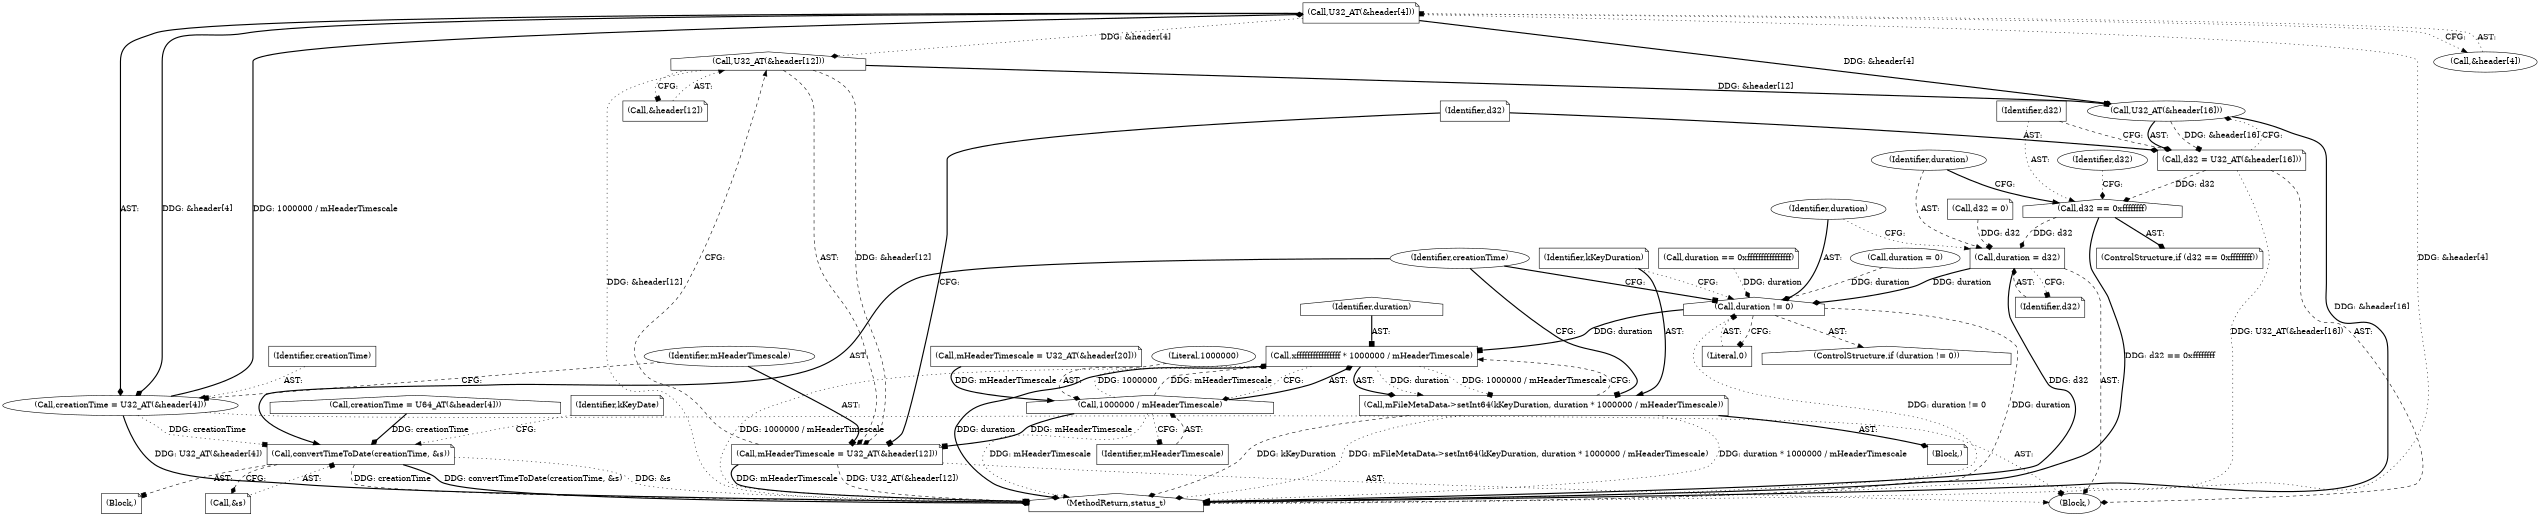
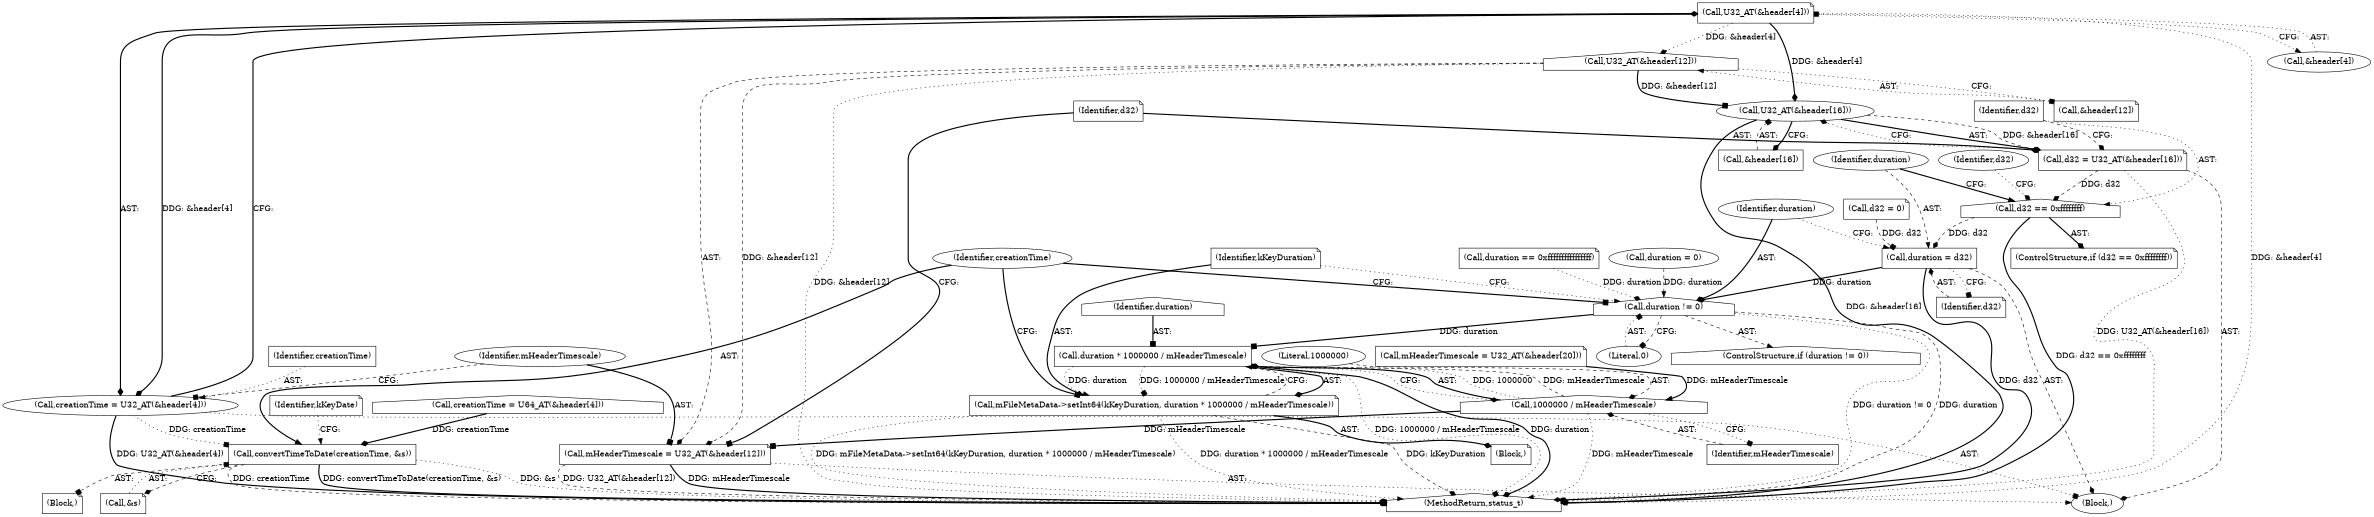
node "(Call,&header[16])": added
edge "(Call,creationTime = U32_AT(&header[4]))" -> "(Call,U32_AT(&header[4]))": label "DDG: 1000000 / mHeaderTimescale" -> "CFG: "
edge "(Call,mHeaderTimescale = U32_AT(&header[12]))" -> "(Call,U32_AT(&header[12]))": removed, label "CFG:"
node "(Call,xffffffffffffffff * 1000000 / mHeaderTimescale)": label "(Call,xffffffffffffffff * 1000000 / mHeaderTimescale)" -> "(Call,duration * 1000000 / mHeaderTimescale)"
node "(Literal,0)": shape box -> ellipse
node "(Call,convertTimeToDate(creationTime, &s))": shape note -> box
